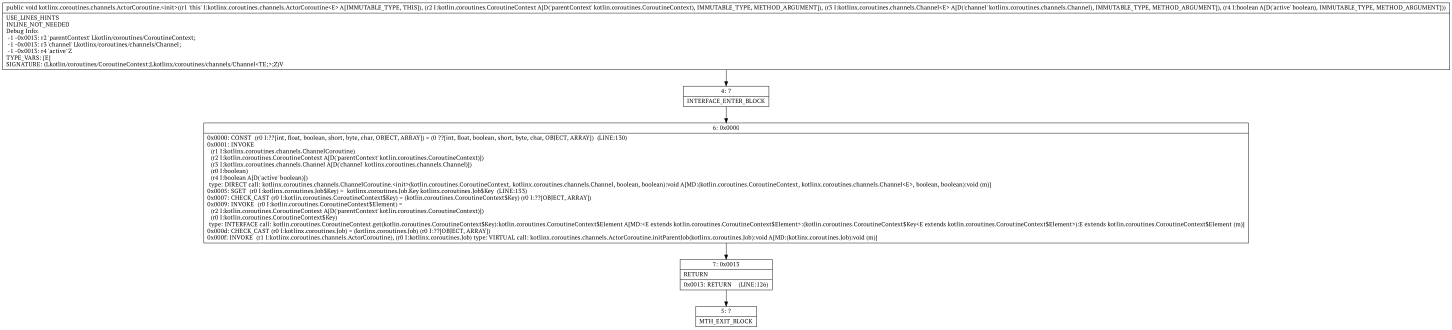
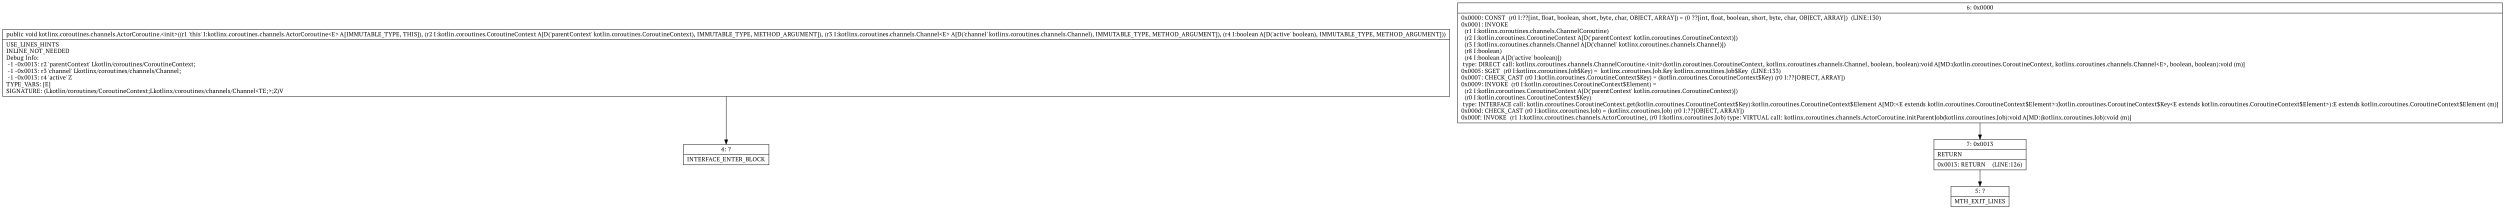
edge "4: ?" -> "6: 0x0000": removed
node "6: 0x0000": text "(r0 I:boolean)" -> "(r8 I:boolean)"
node "5: ?": text "MTH_EXIT_BLOCK" -> "MTH_EXIT_LINES"
